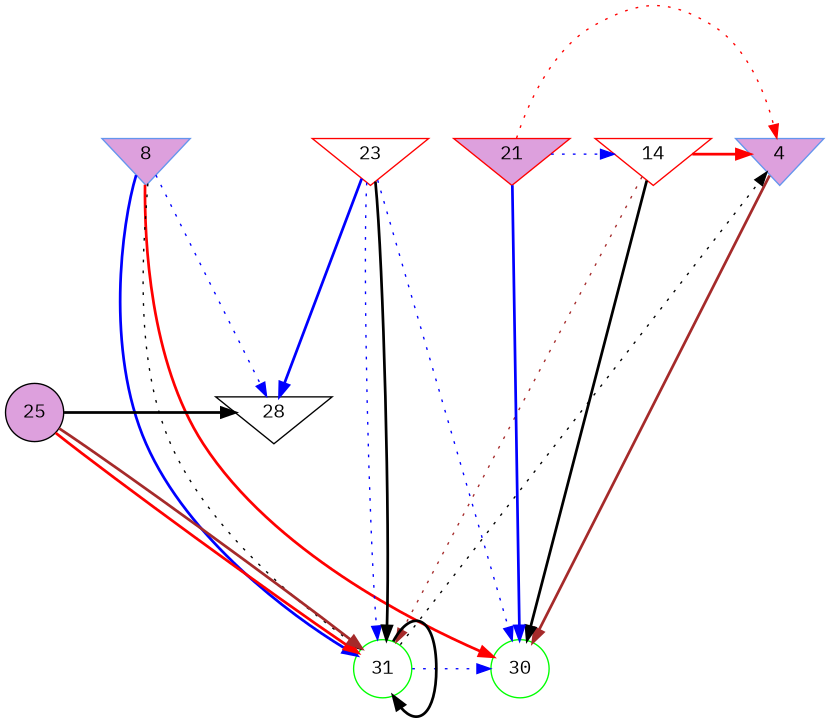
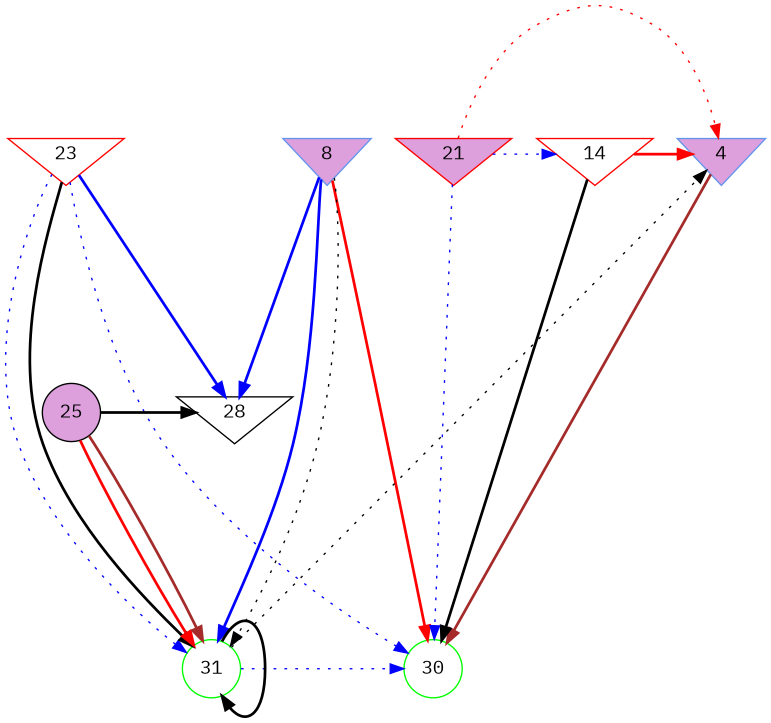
edge "8" -> "28": style dotted -> bold
edge "14" -> "31": removed
edge "21" -> "30": style bold -> dotted
